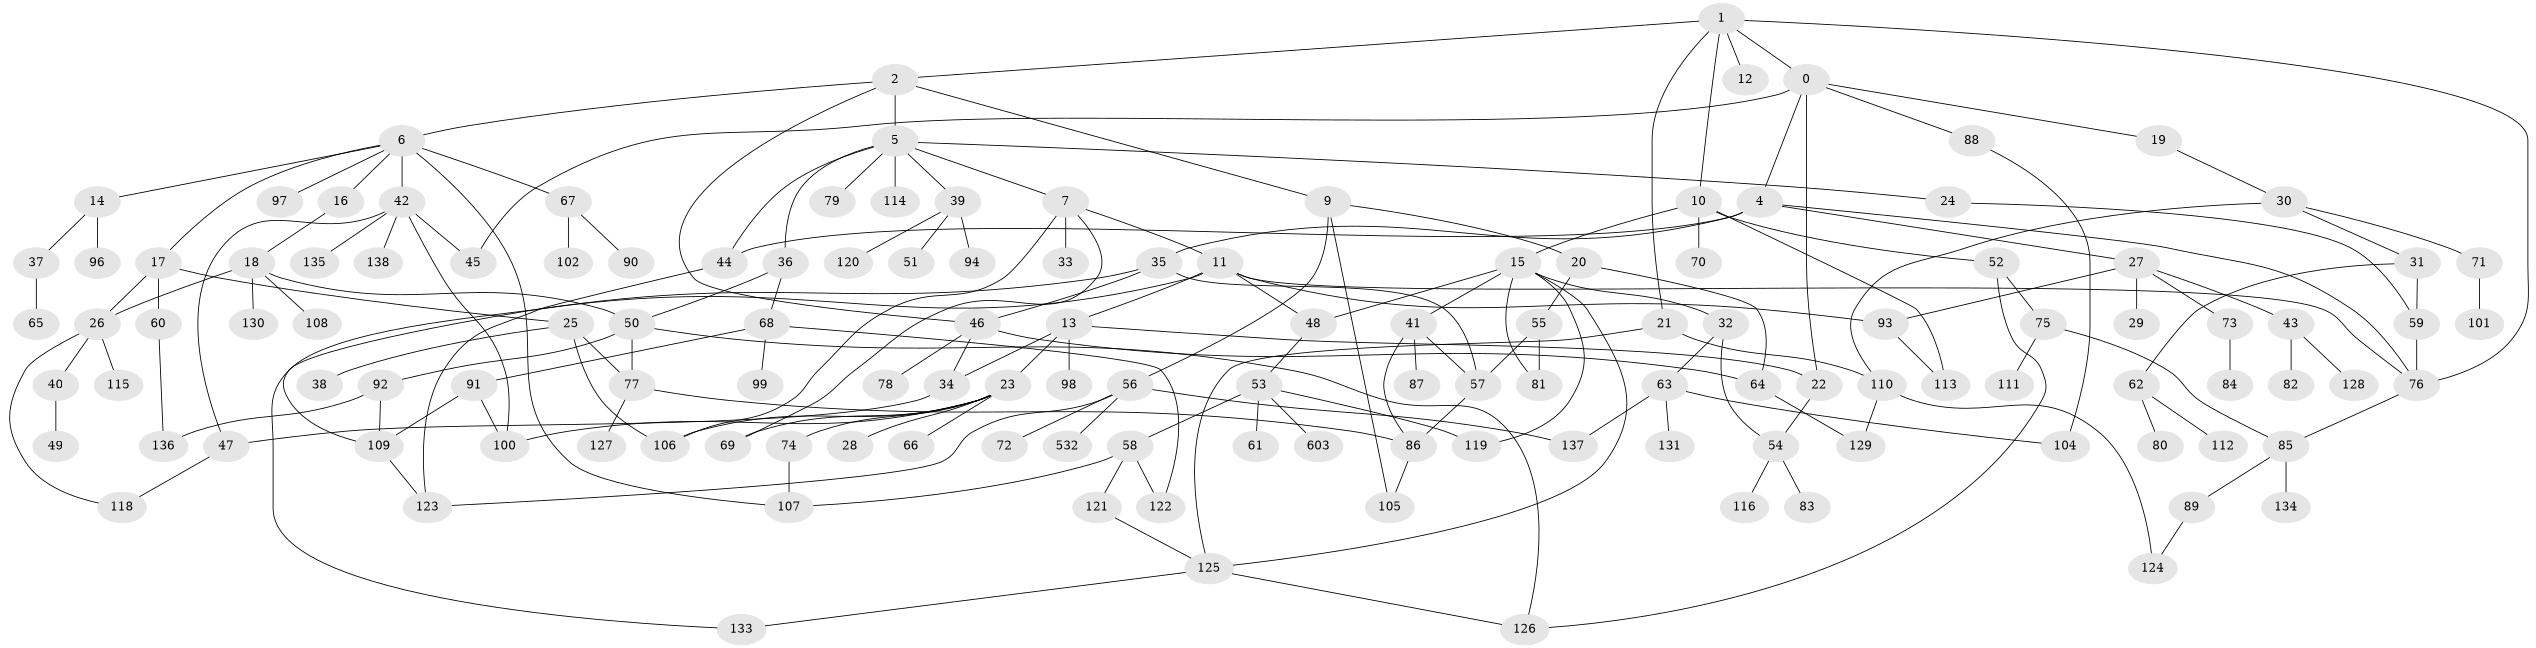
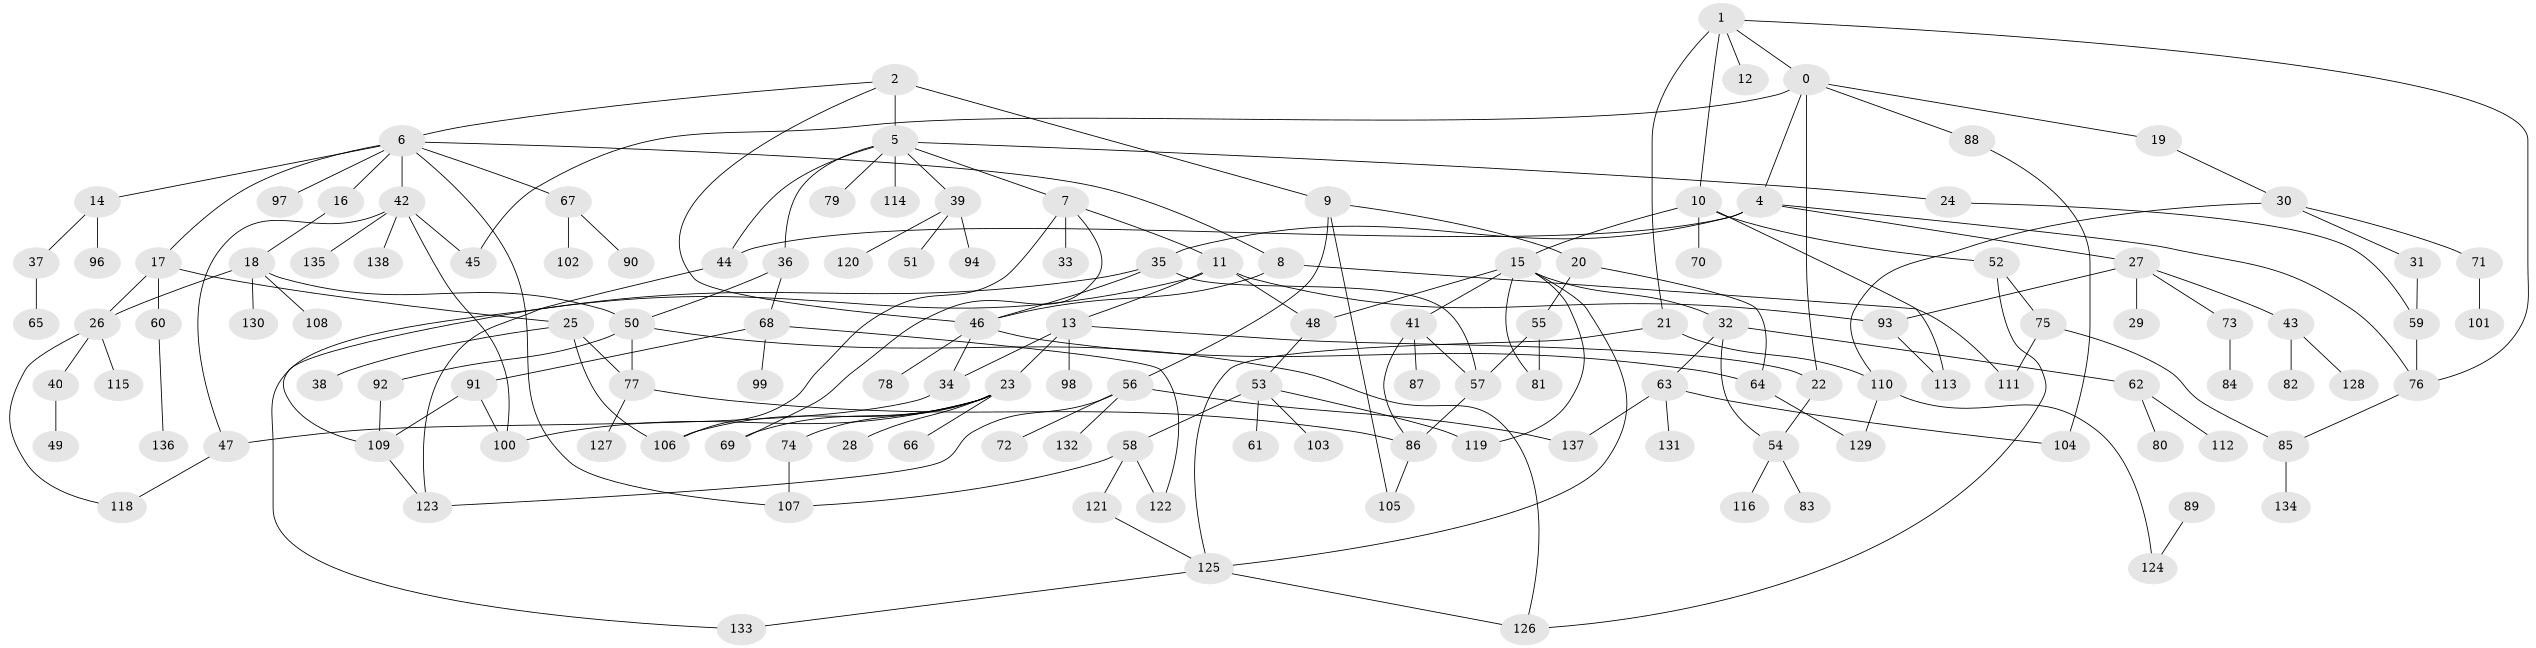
edge "1" -- "2": removed
node "8": added
edge "31" -- "62": now "32" -- "62"
edge "11" -- "76": removed
edge "92" -- "136": removed
node "532": label "532" -> "132"
node "603": label "603" -> "103"
edge "85" -- "89": removed
